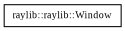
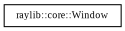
node "raylib::raylib::Window": label "raylib::raylib::Window" -> "raylib::core::Window"
